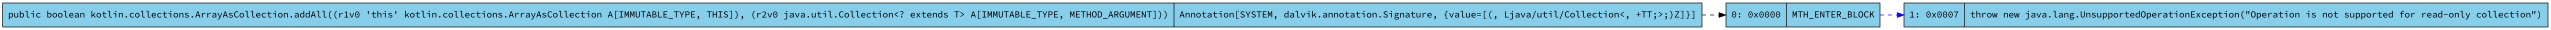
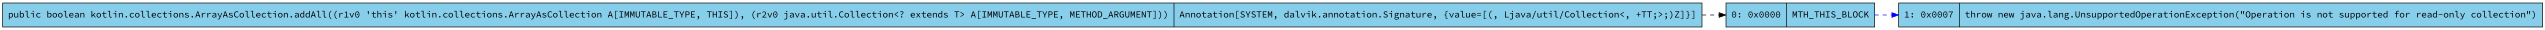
node "0: 0x0000": text "MTH_ENTER_BLOCK" -> "MTH_THIS_BLOCK"
